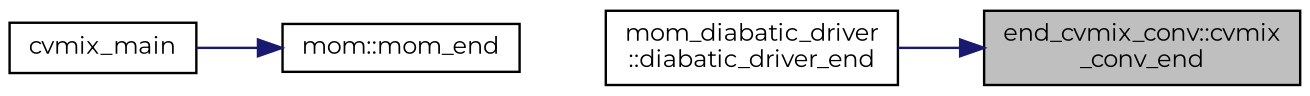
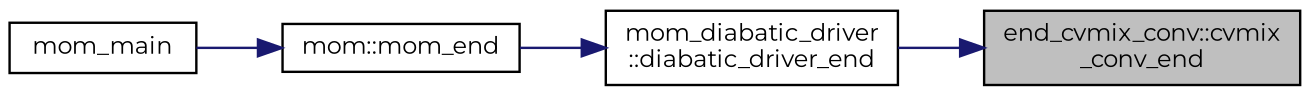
node "cvmix_main": label "cvmix_main" -> "mom_main"
edge "mom::mom_end" -> "mom_diabatic_driver ::diabatic_driver_end": added
